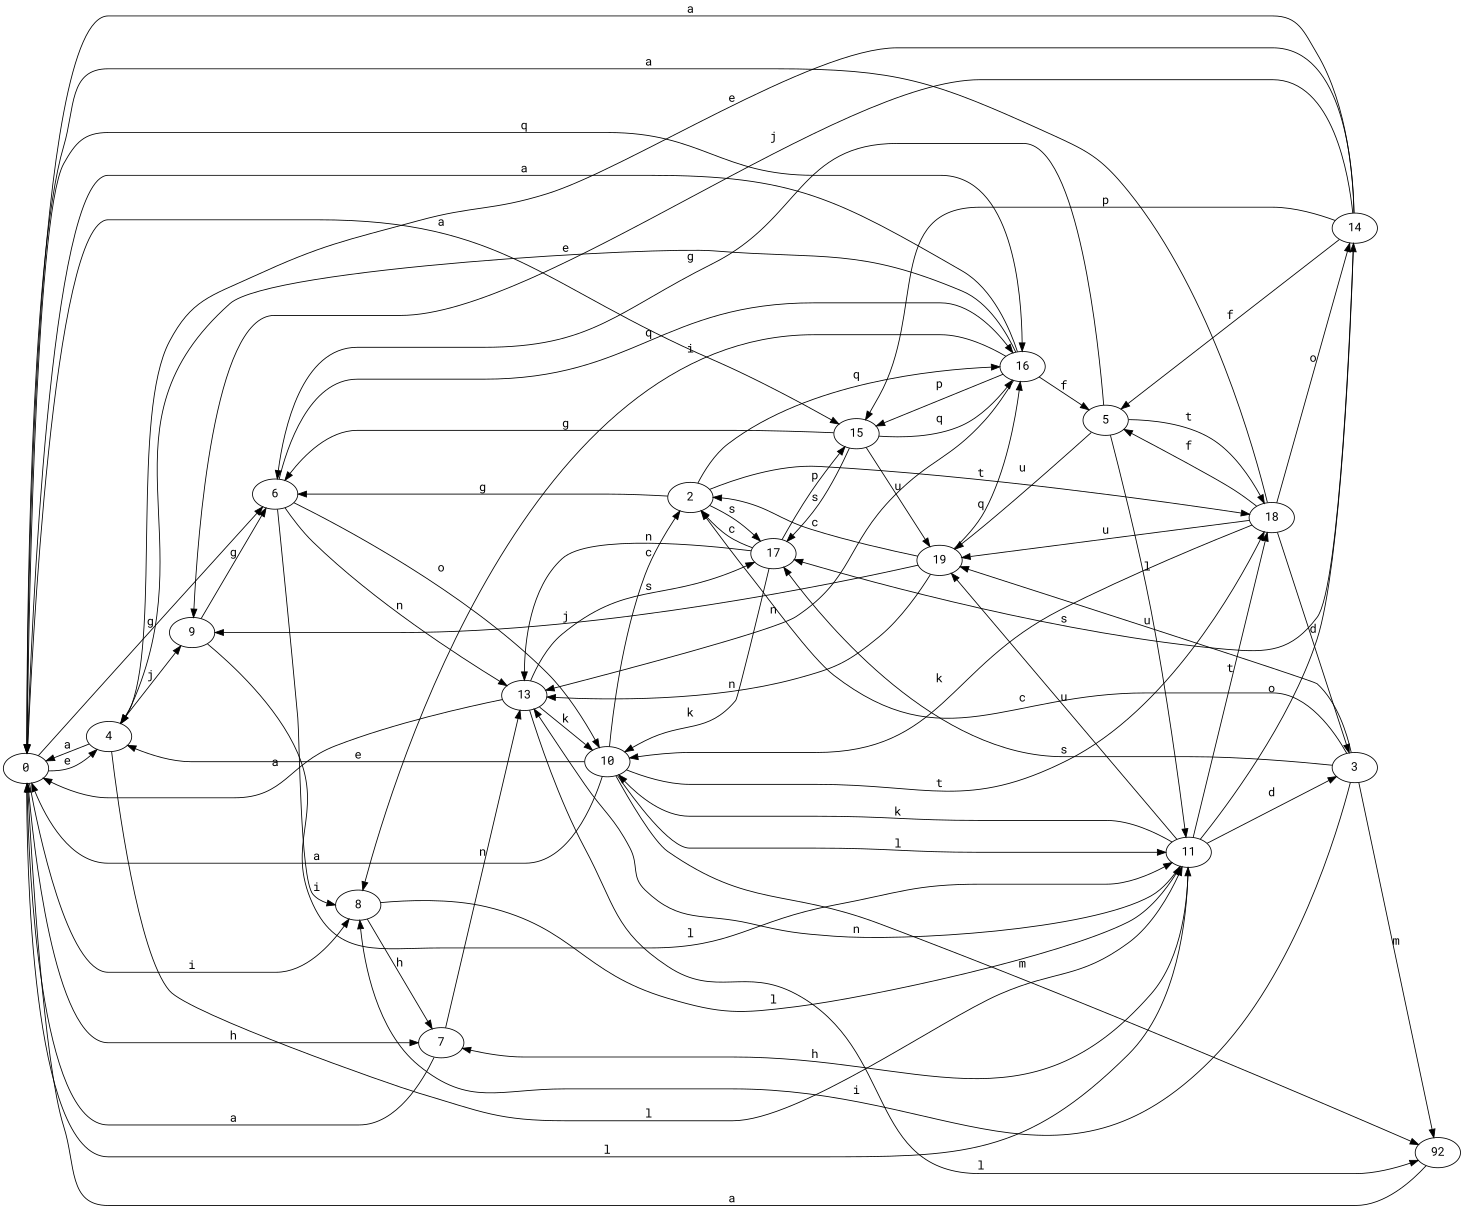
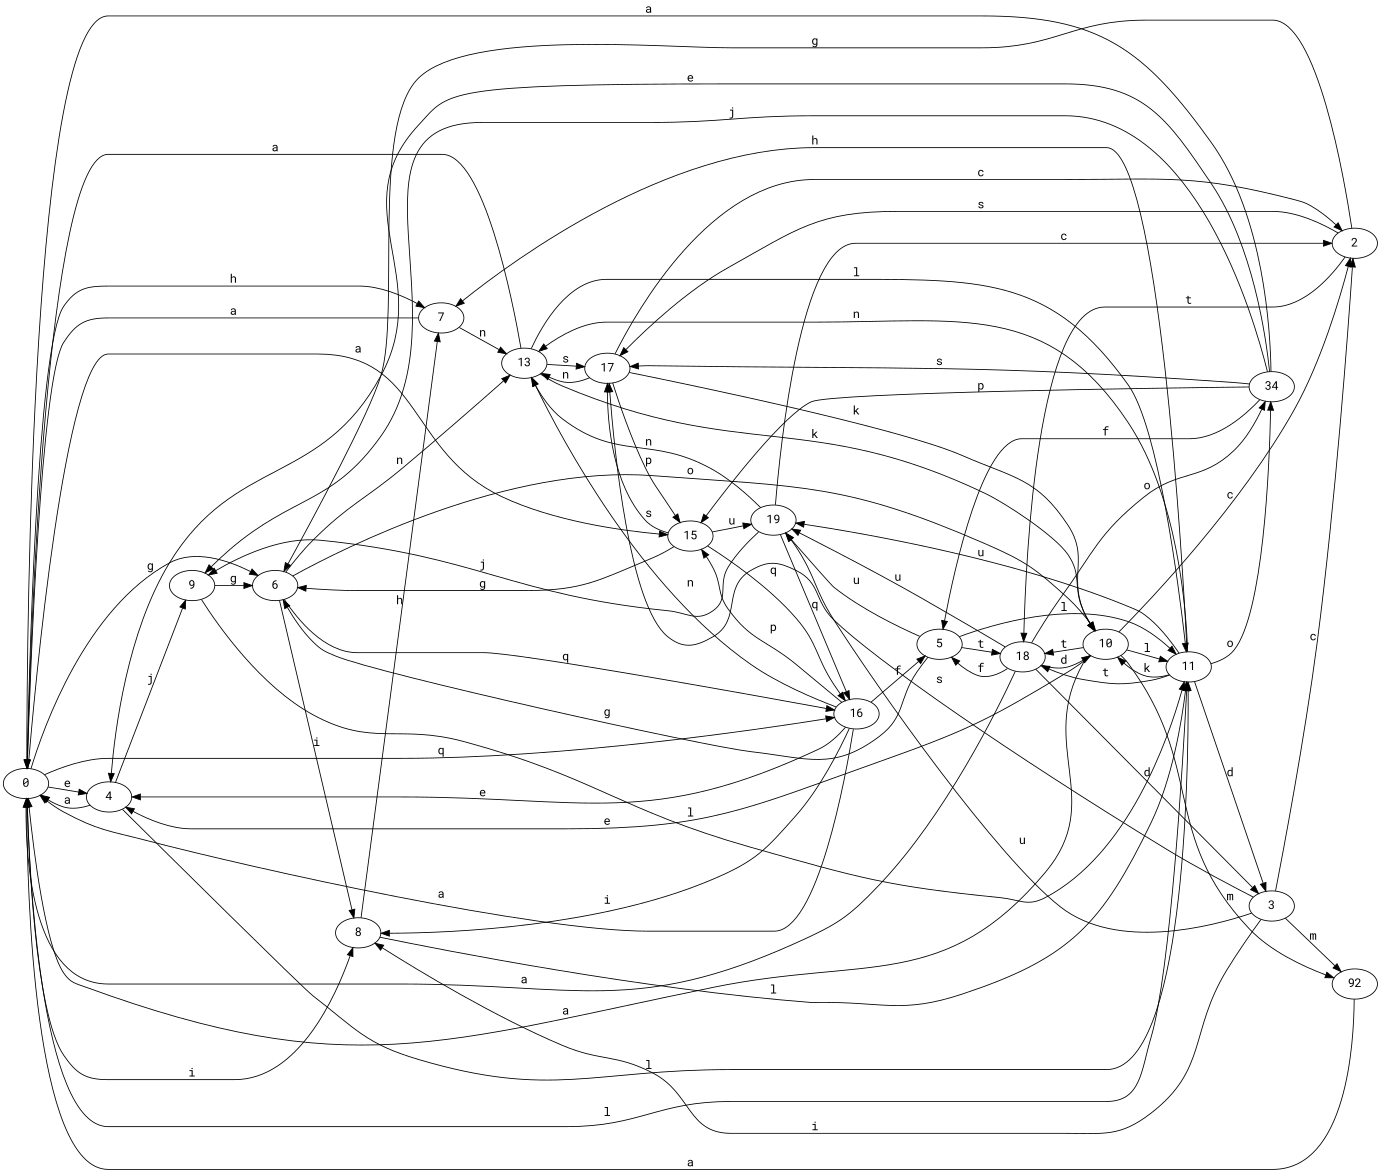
node "14": label "14" -> "34"
edge "2" -> "16": removed, label "q"
edge "18" -> "10": label "k" -> "d"
edge "13" -> "92": now "13" -> "11"
